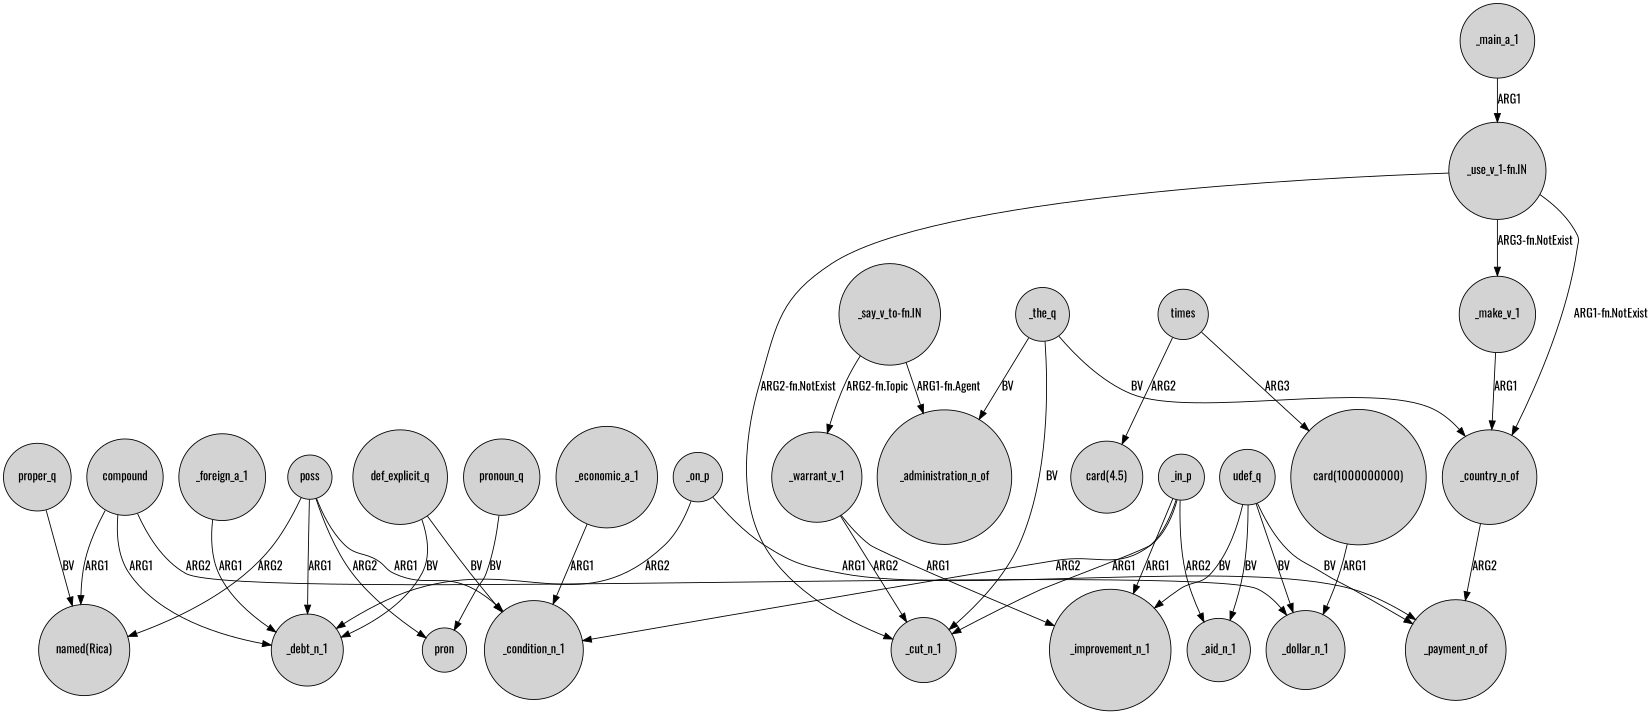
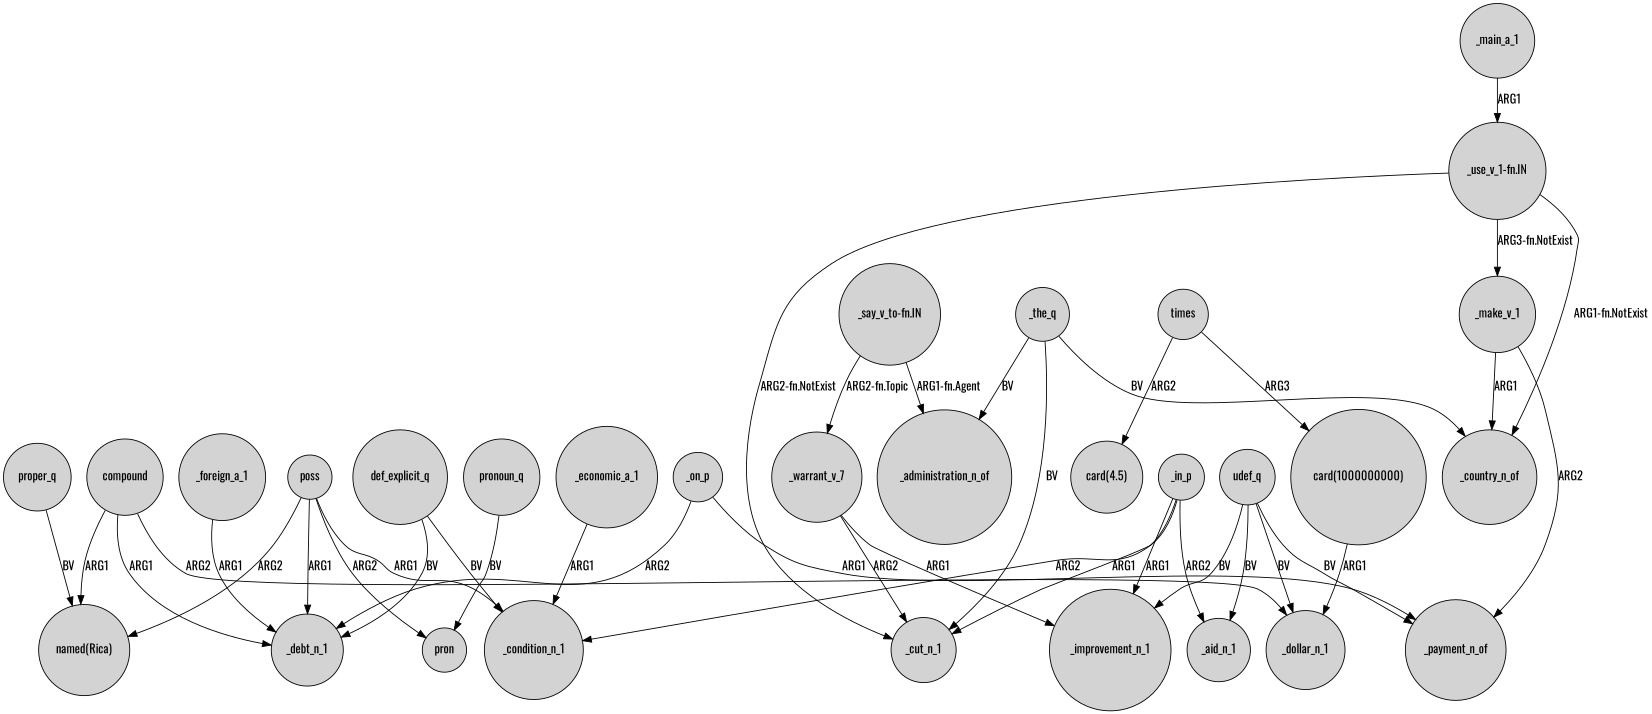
node "_warrant_v_1": label "_warrant_v_1" -> "_warrant_v_7"
edge "_country_n_of" -> "_payment_n_of": now "_make_v_1" -> "_payment_n_of"
